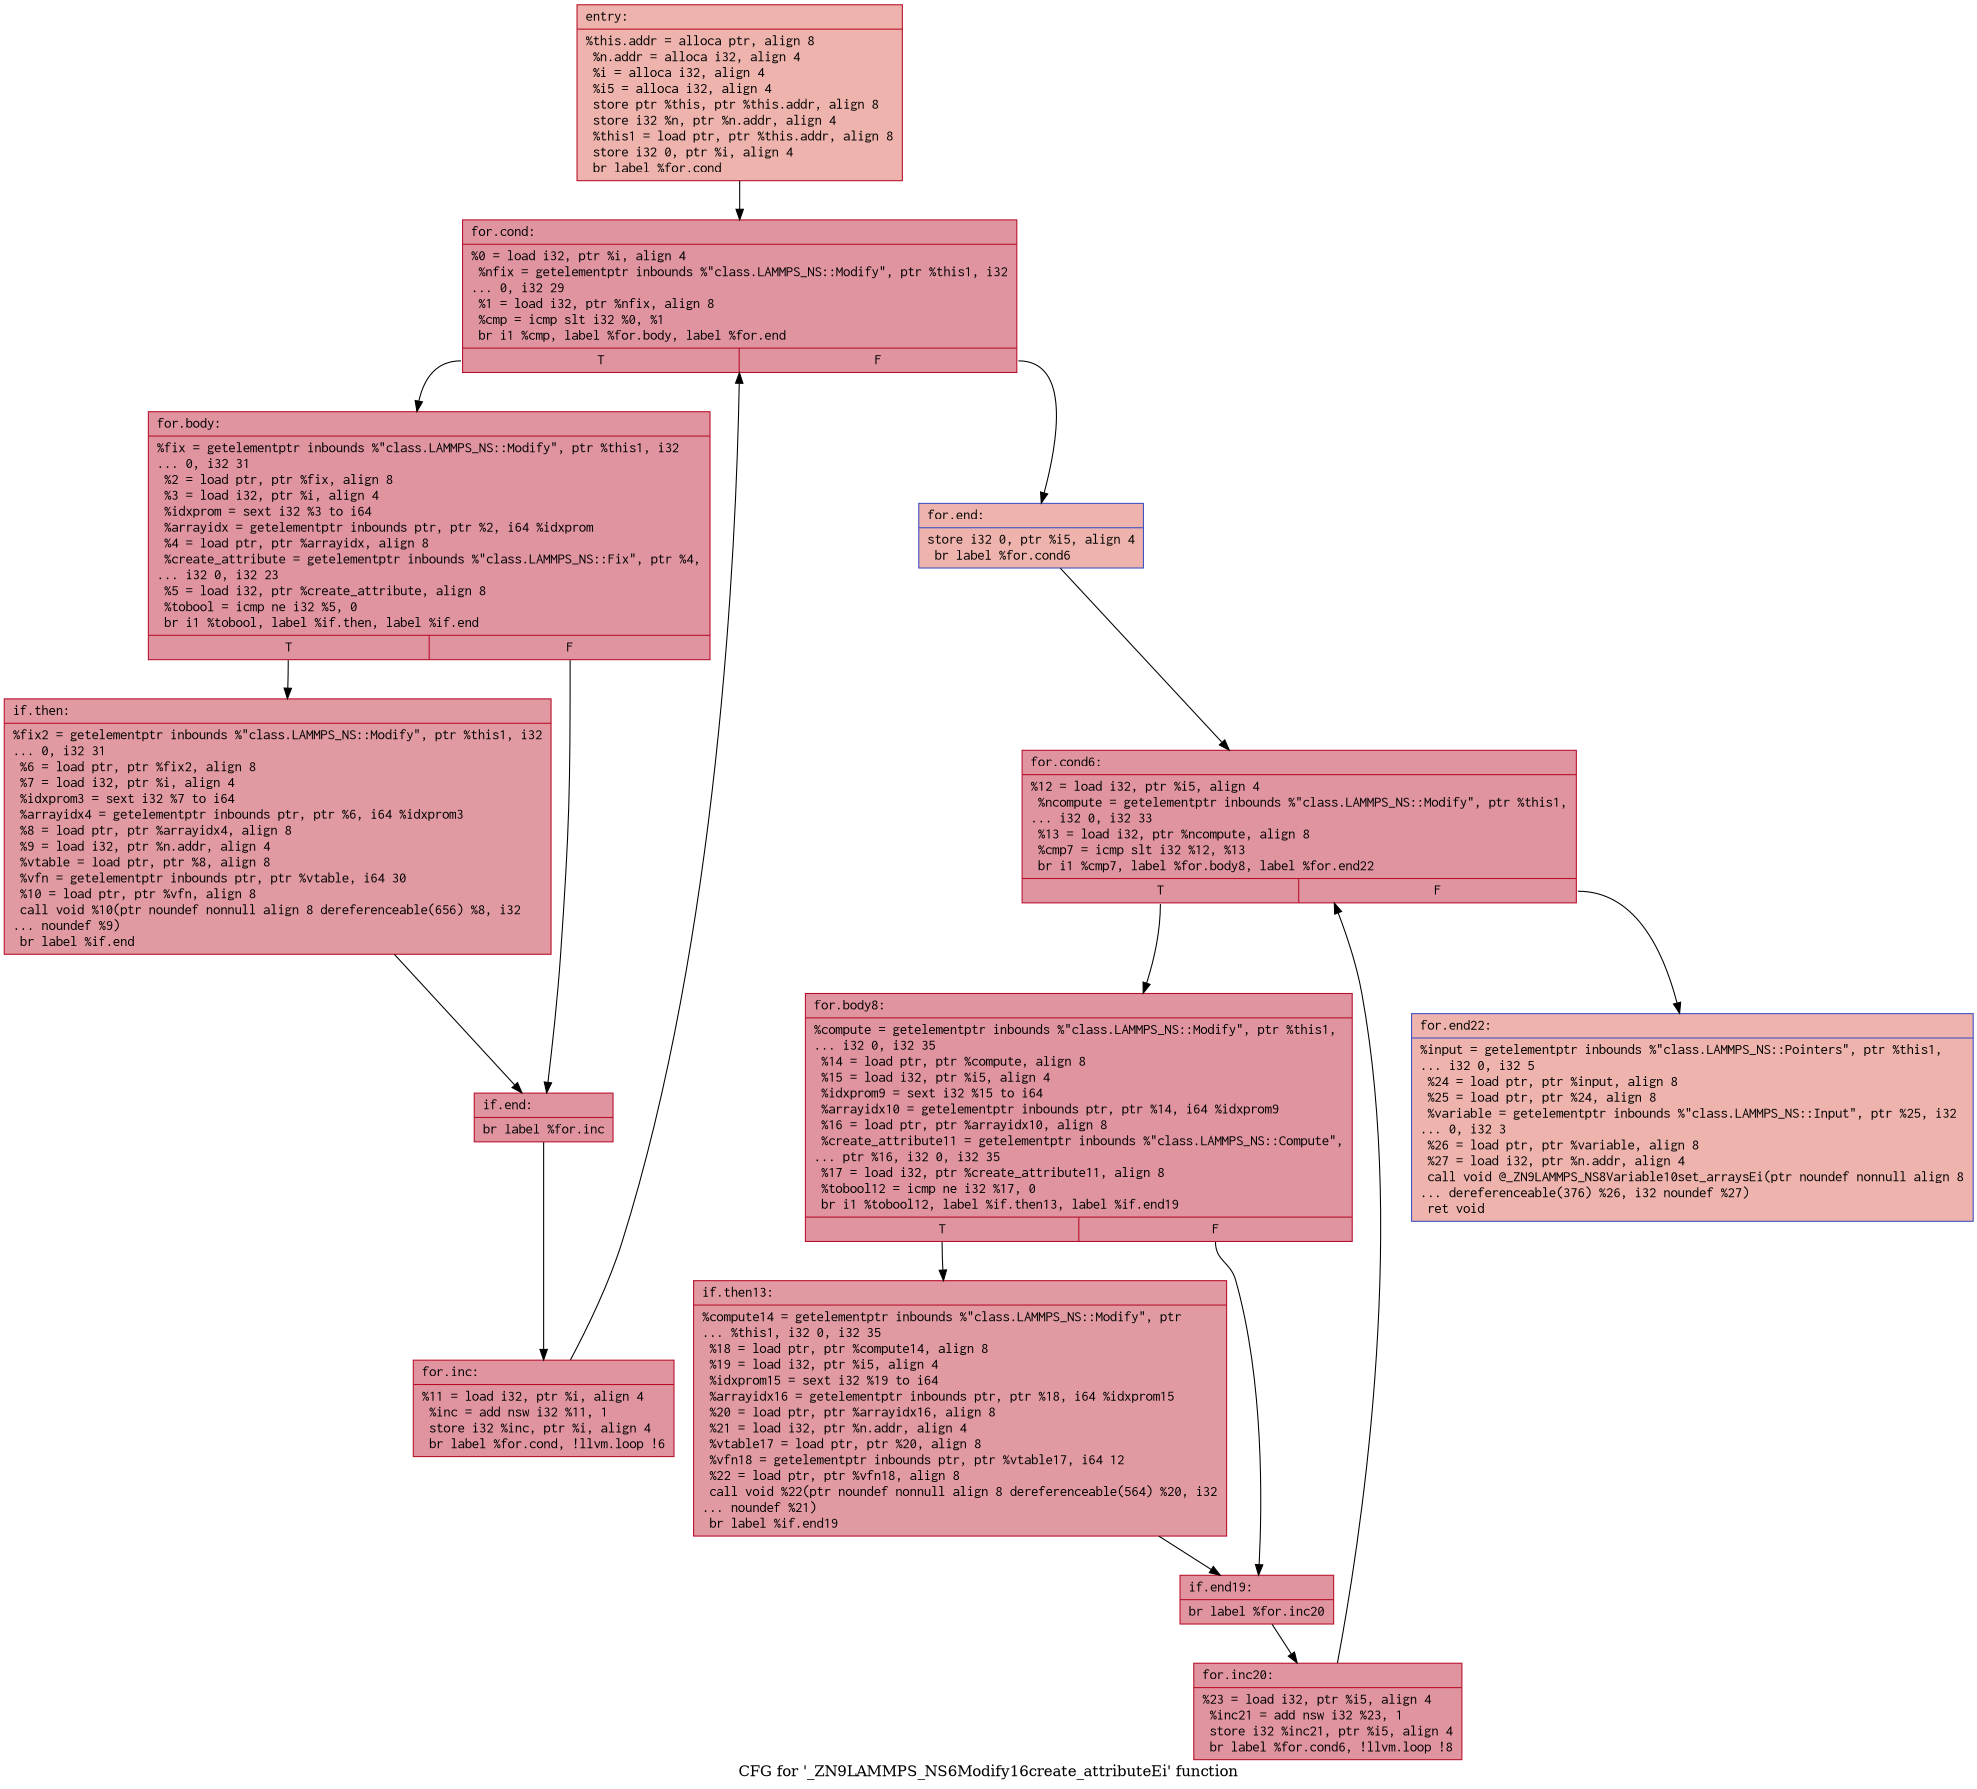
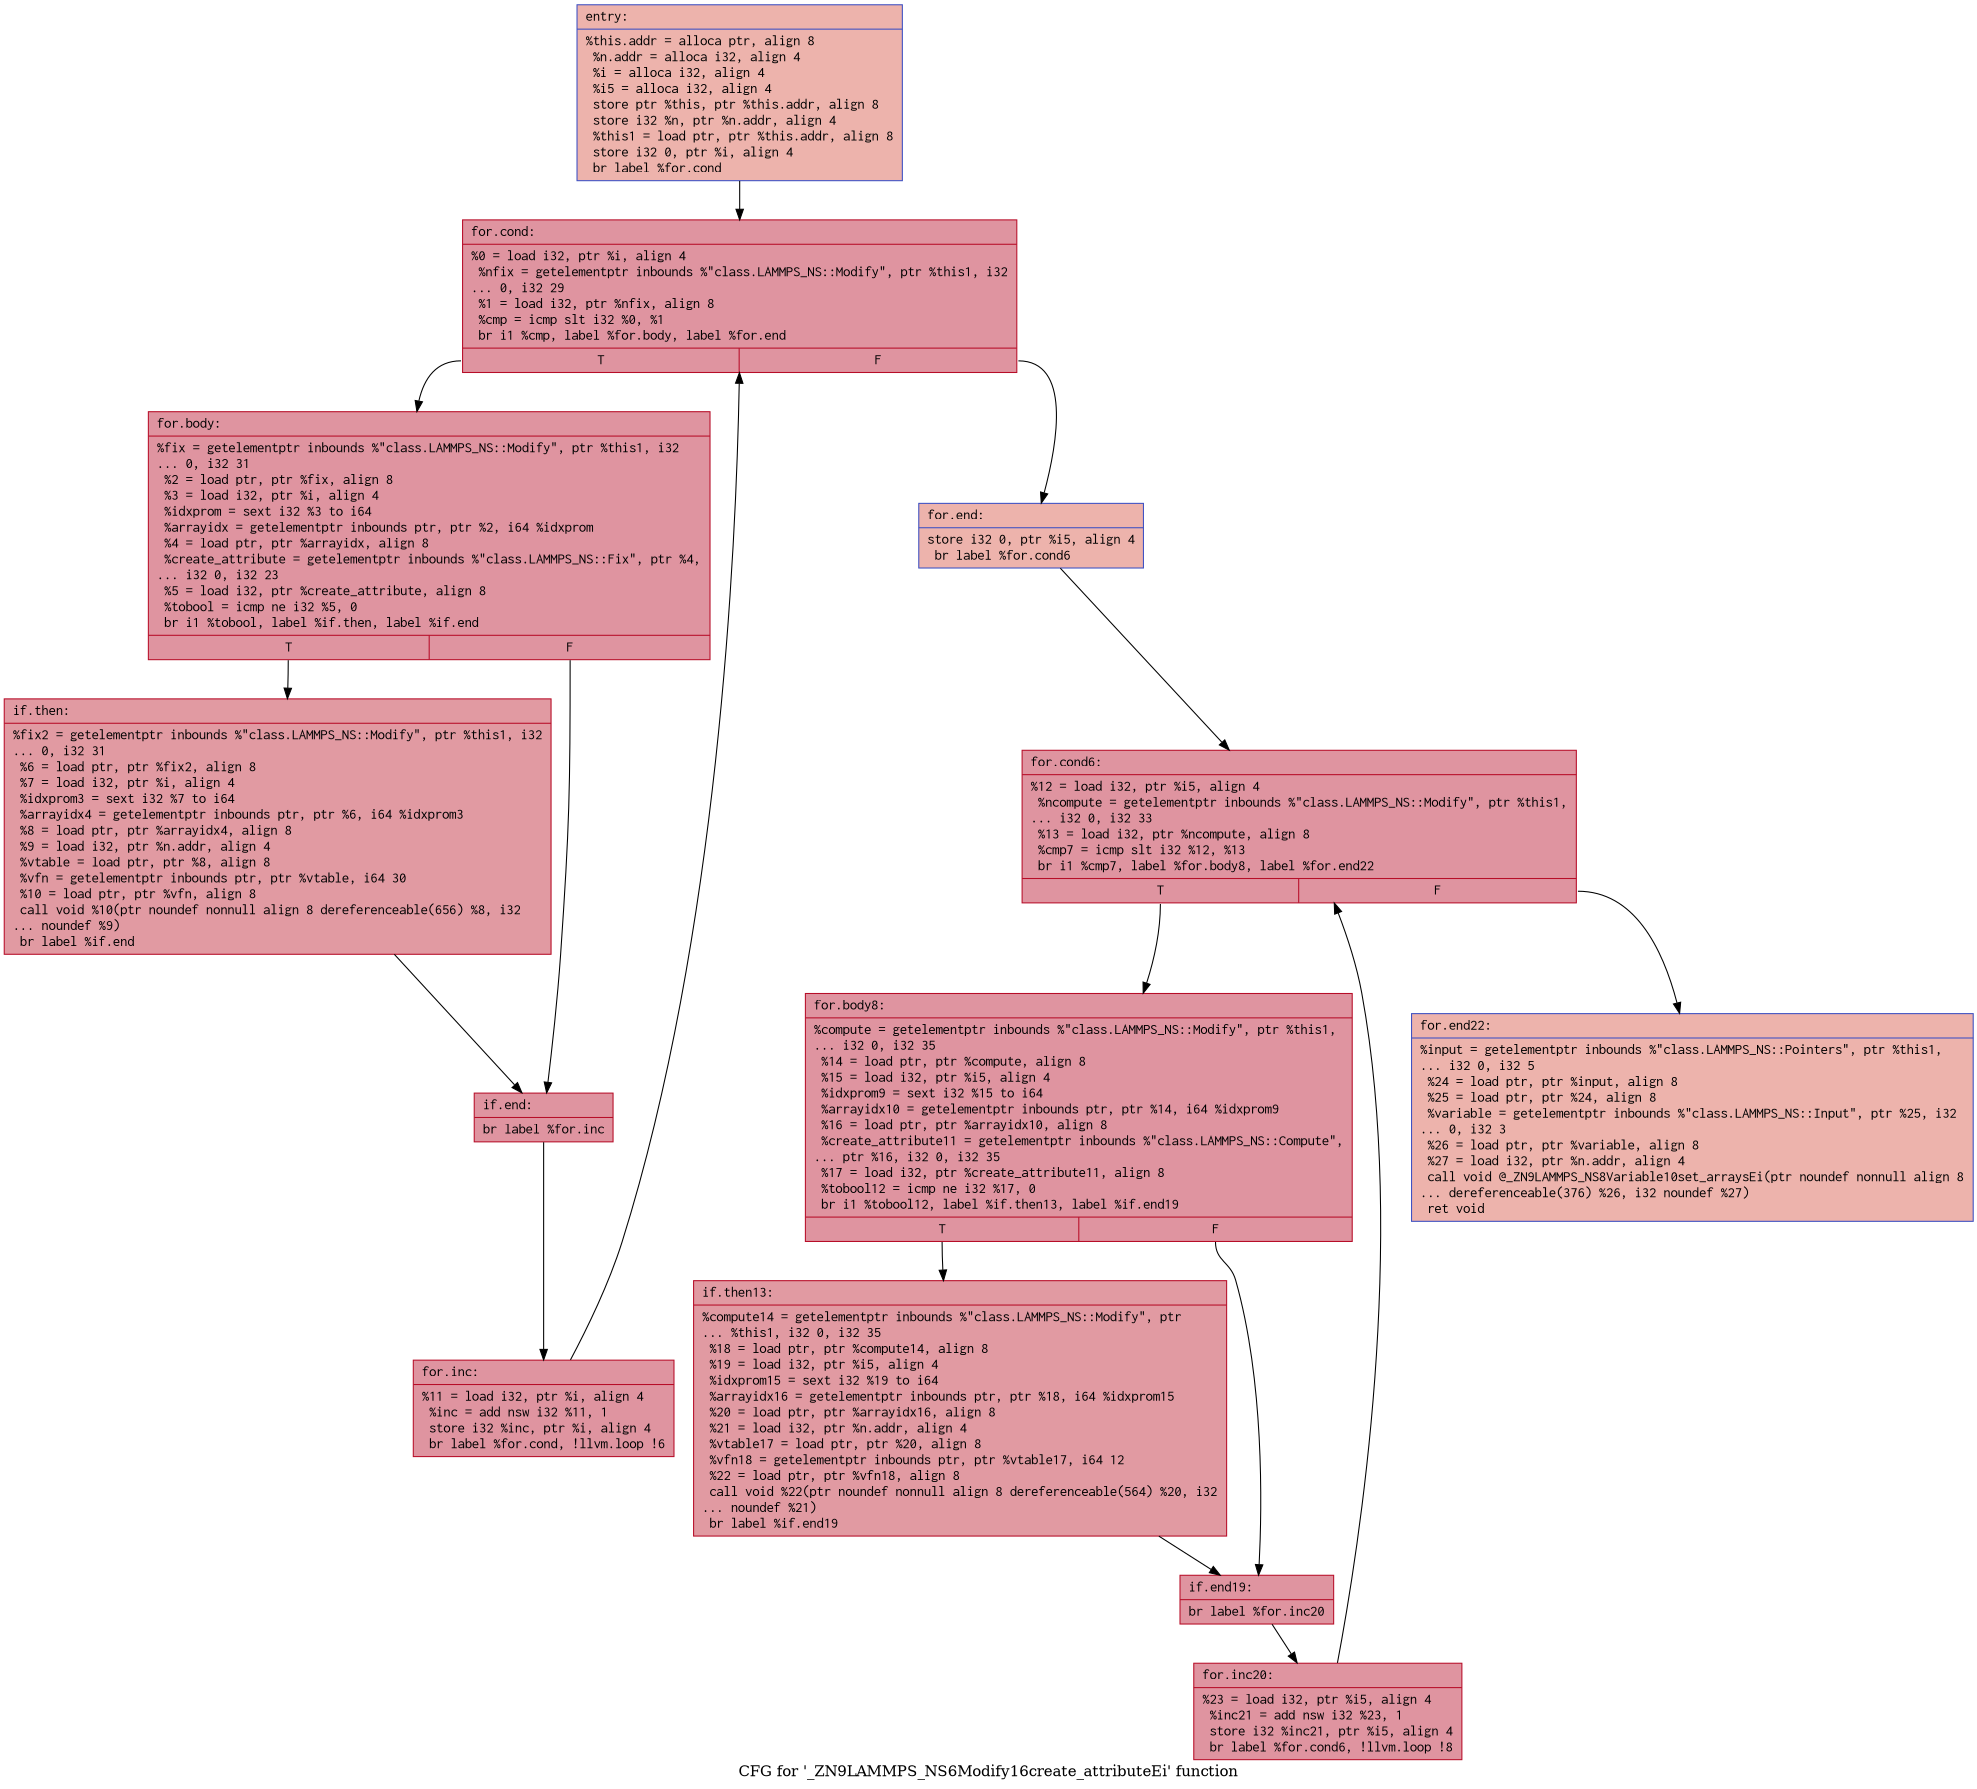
node "entry:": color #b70d28ff -> #3d50c3ff
